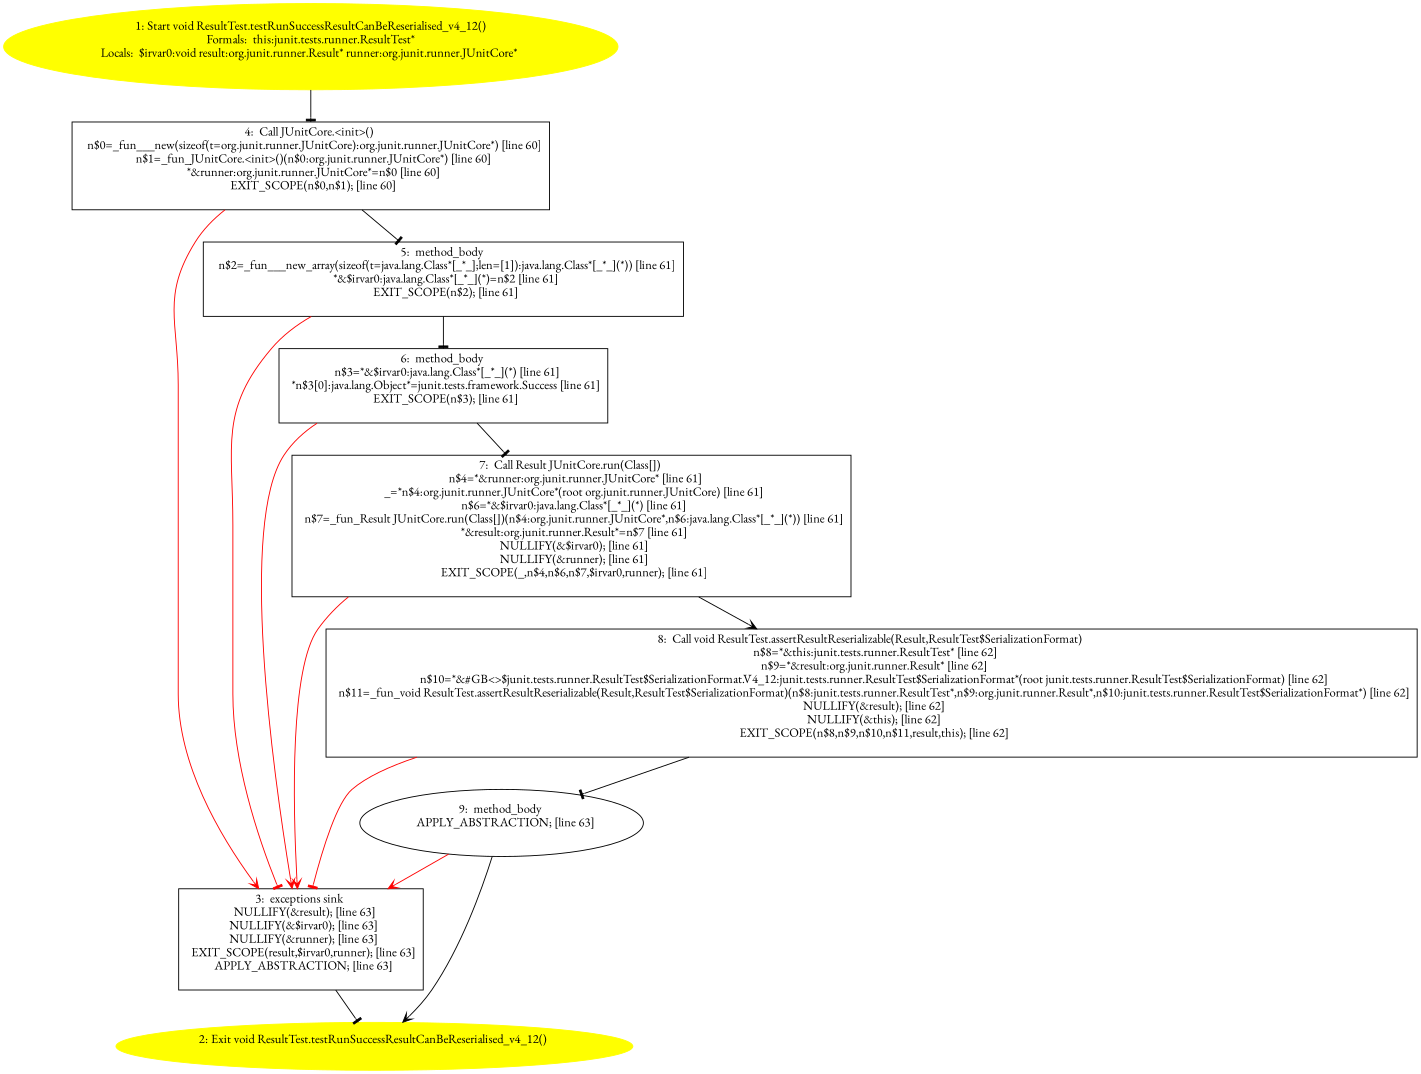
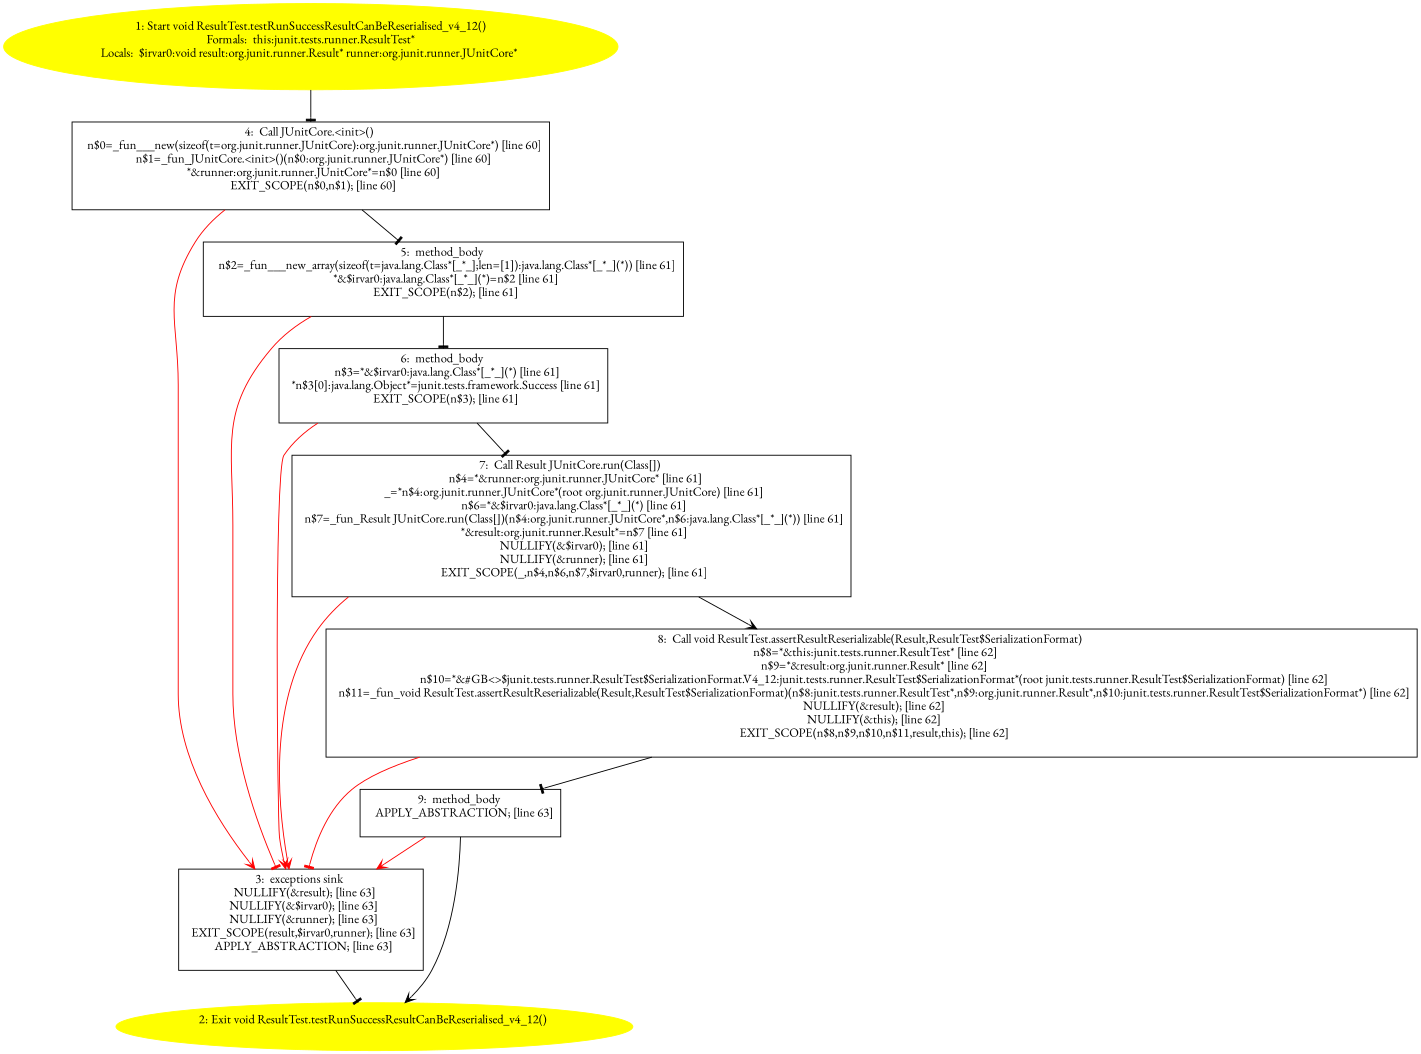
node "9:  method_body APPLY_ABSTRACTION; [line 63]": shape ellipse -> box
